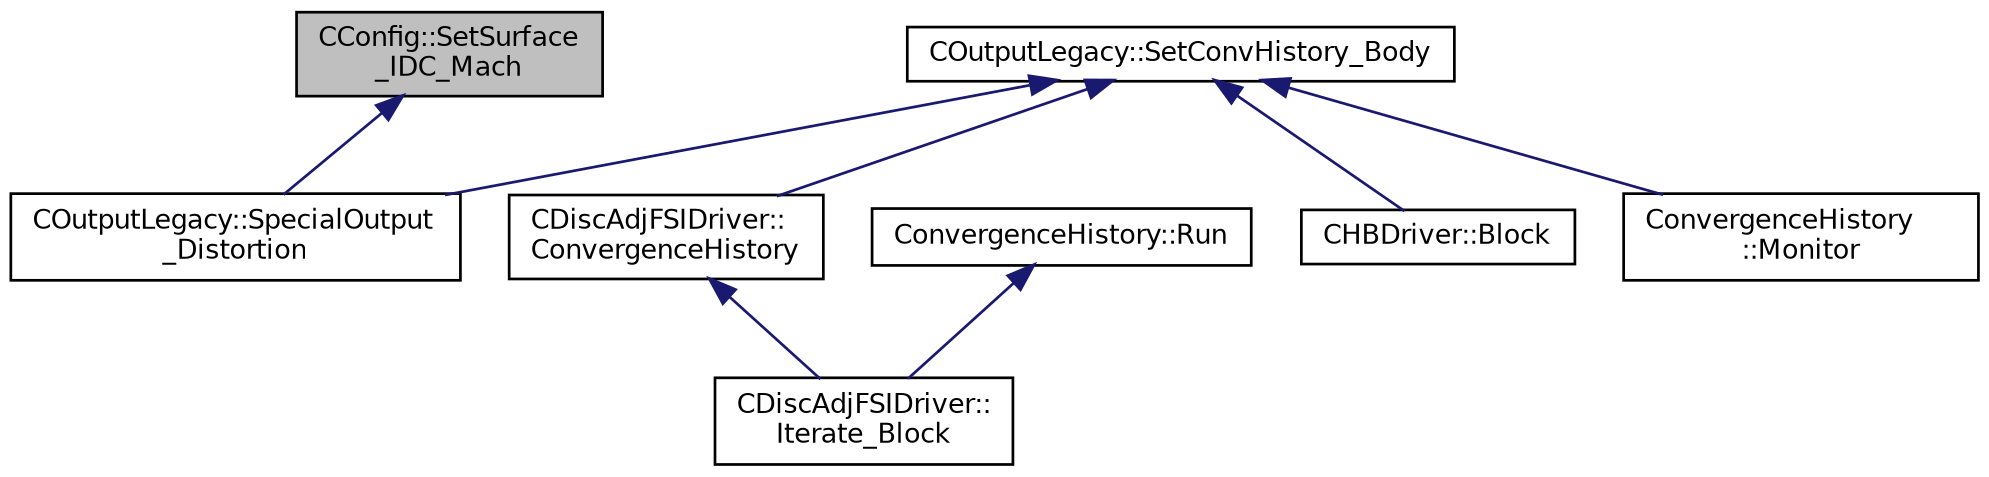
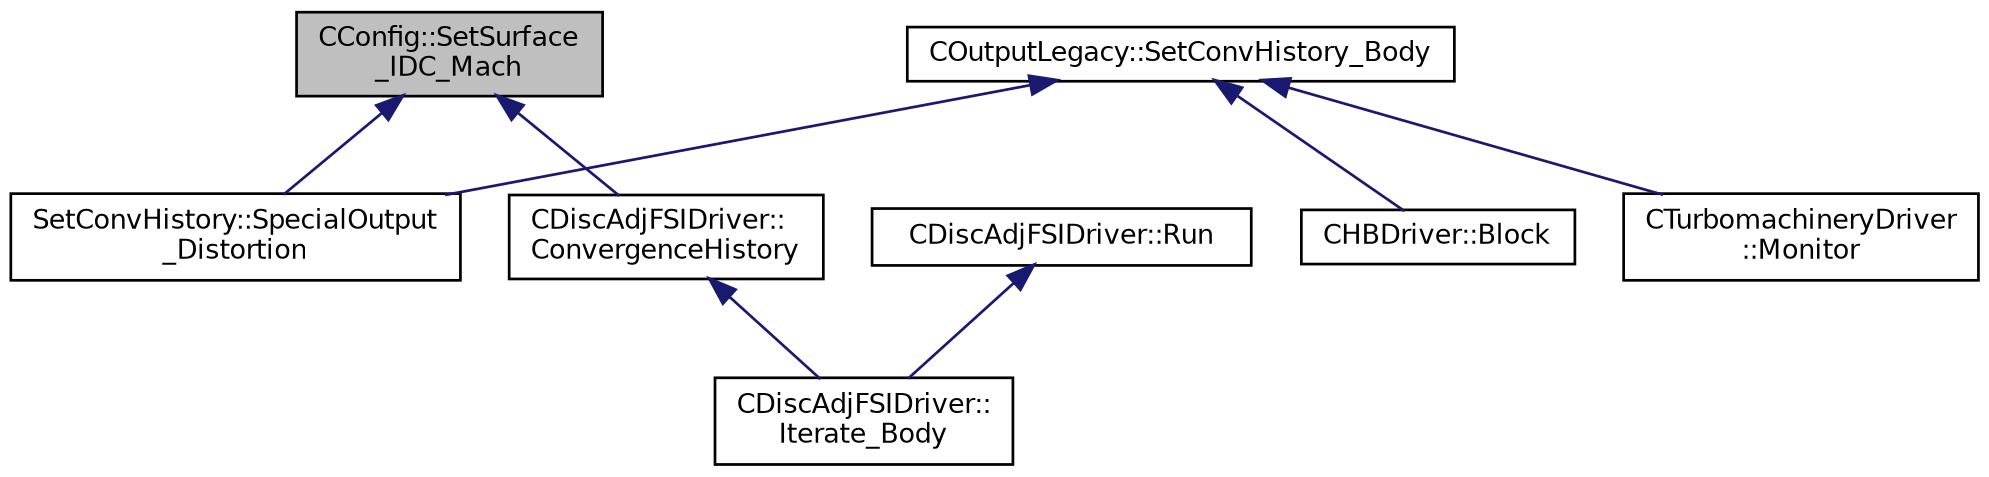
edge "CDiscAdjFSIDriver:: ConvergenceHistory" -> "COutputLegacy::SetConvHistory_Body": now "CDiscAdjFSIDriver:: ConvergenceHistory" -> "CConfig::SetSurface _IDC_Mach"
node "COutputLegacy::SpecialOutput _Distortion": label "COutputLegacy::SpecialOutput _Distortion" -> "SetConvHistory::SpecialOutput _Distortion"
node "ConvergenceHistory::Run": label "ConvergenceHistory::Run" -> "CDiscAdjFSIDriver::Run"
node "ConvergenceHistory ::Monitor": label "ConvergenceHistory ::Monitor" -> "CTurbomachineryDriver ::Monitor"
node "CDiscAdjFSIDriver:: Iterate_Block": label "CDiscAdjFSIDriver:: Iterate_Block" -> "CDiscAdjFSIDriver:: Iterate_Body"
